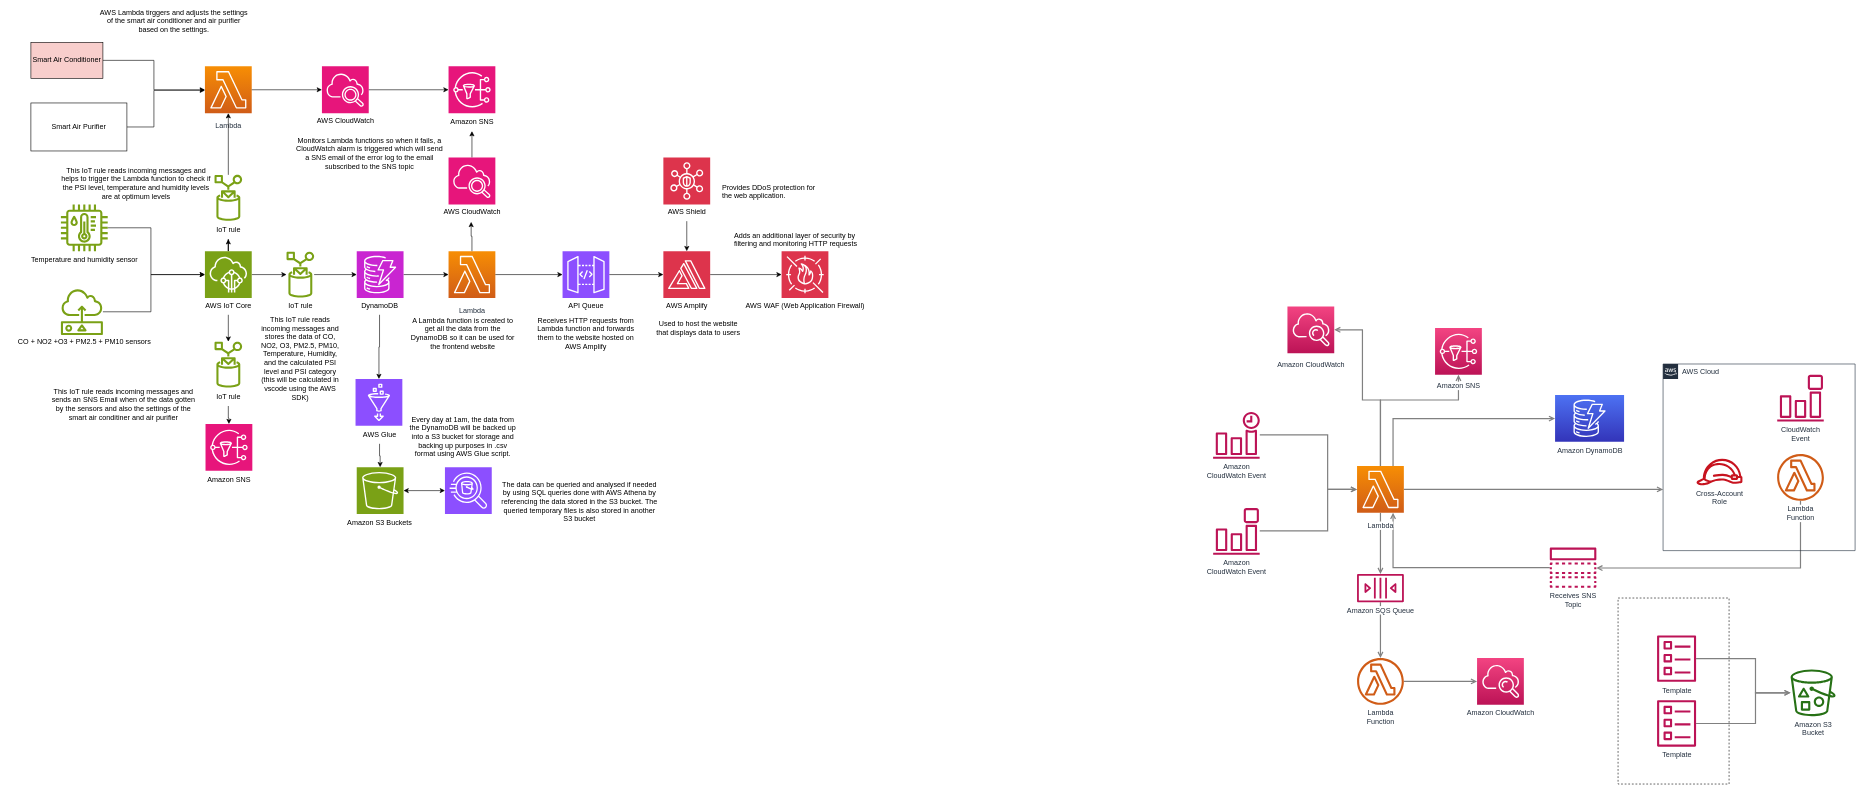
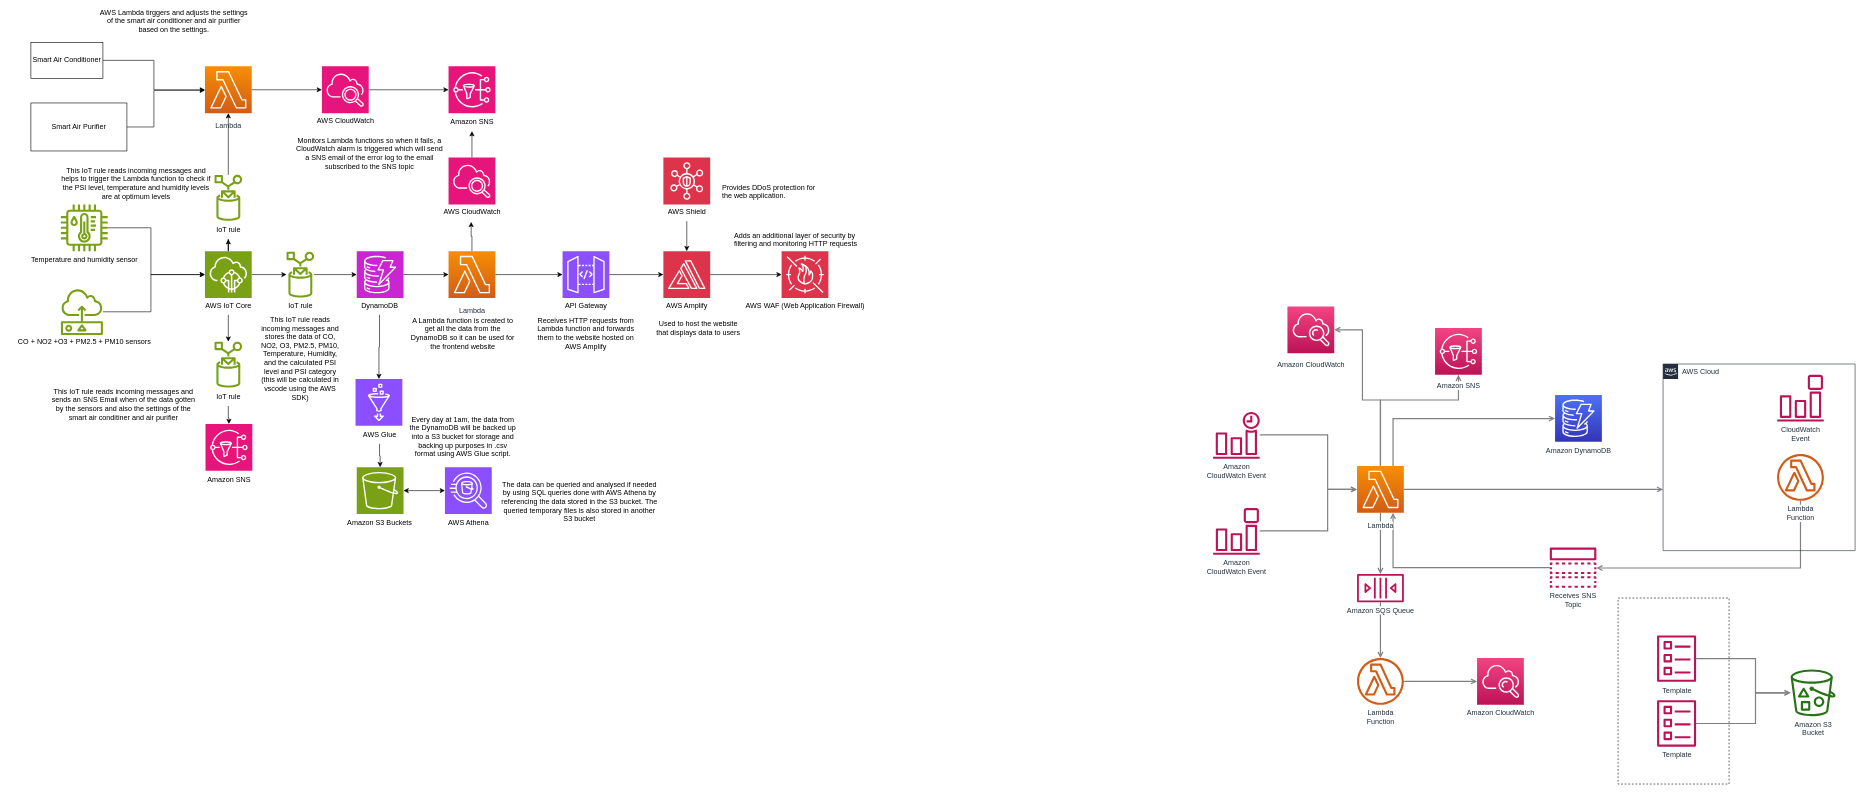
node "Smart Air Conditioner": fillcolor #f8cecc -> #ffffff
node "API Queue": label "API Queue" -> "API Gateway"
node "Amazon DynamoDB": size 69x47 -> 47x47
node "Cross-Account Role": removed
node "AWS Athena": added
